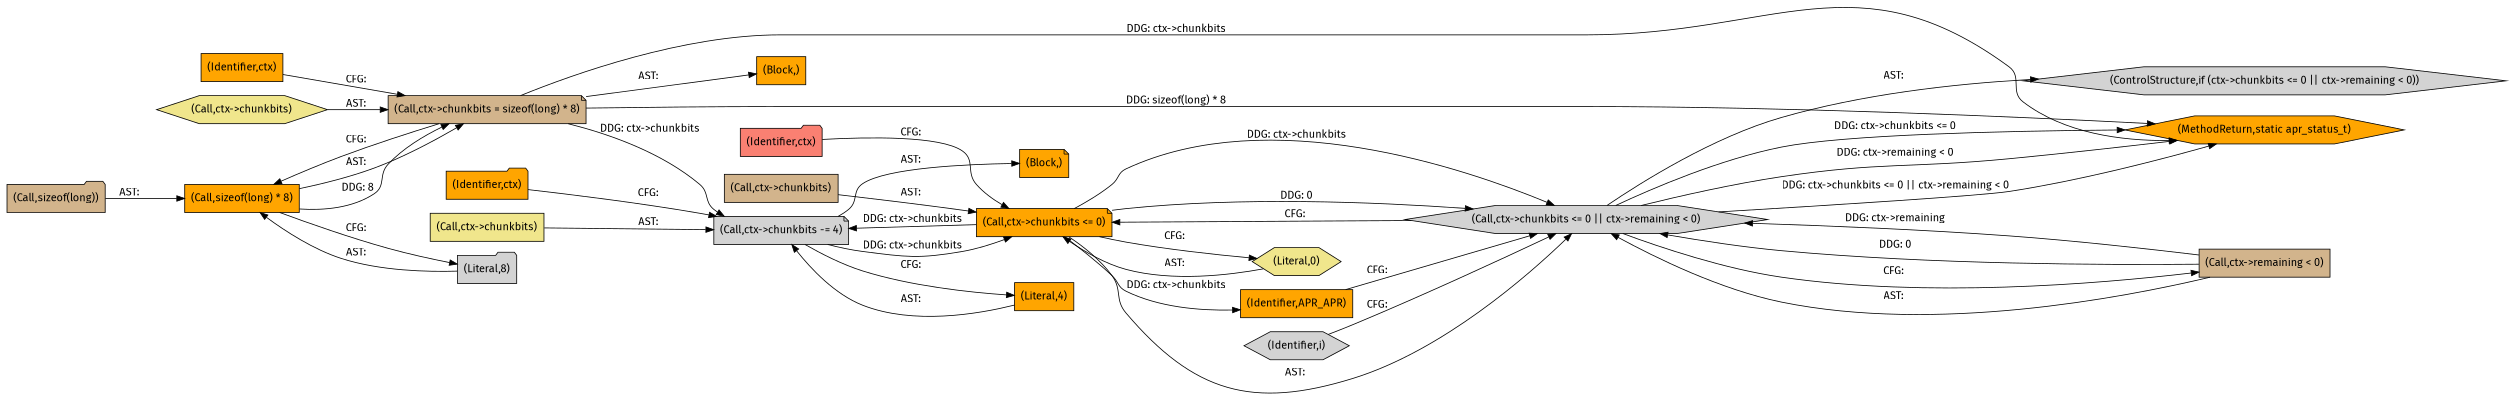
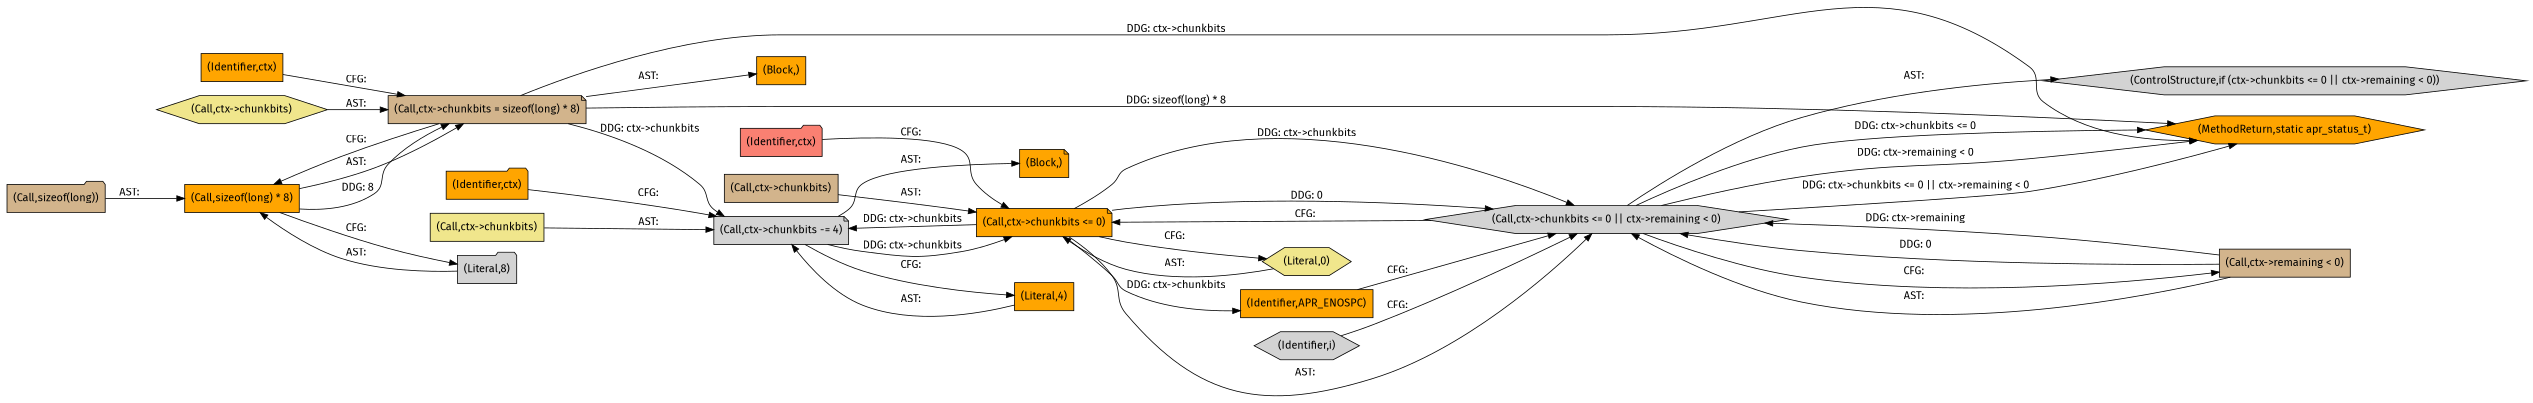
node "(Identifier,APR_APR)": label "(Identifier,APR_APR)" -> "(Identifier,APR_ENOSPC)"
